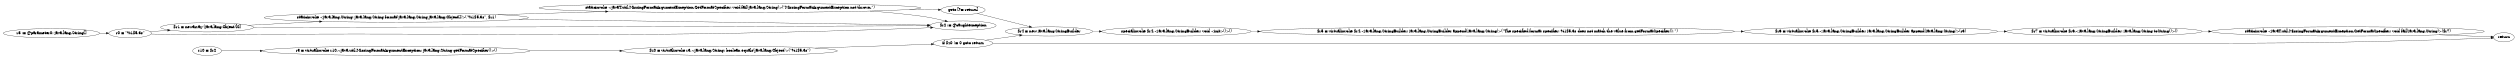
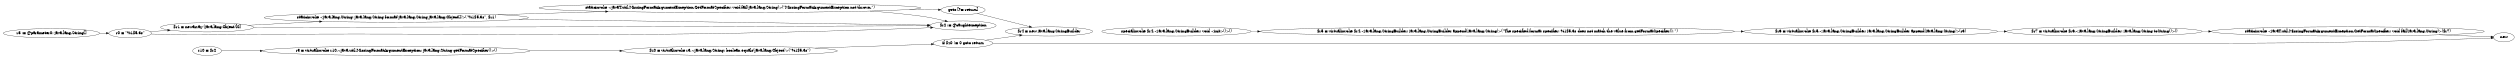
edge "$r4 = new java.lang.StringBuilder" -> "specialinvoke $r4.<java.lang.StringBuilder: void <init>()>()": removed
node "return": label "return" -> "new"
